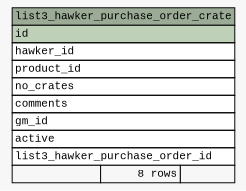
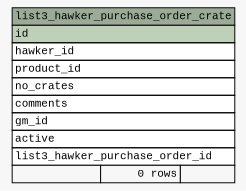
node "list3_hawker_purchase_order_crate": text "8 rows" -> "0 rows"
